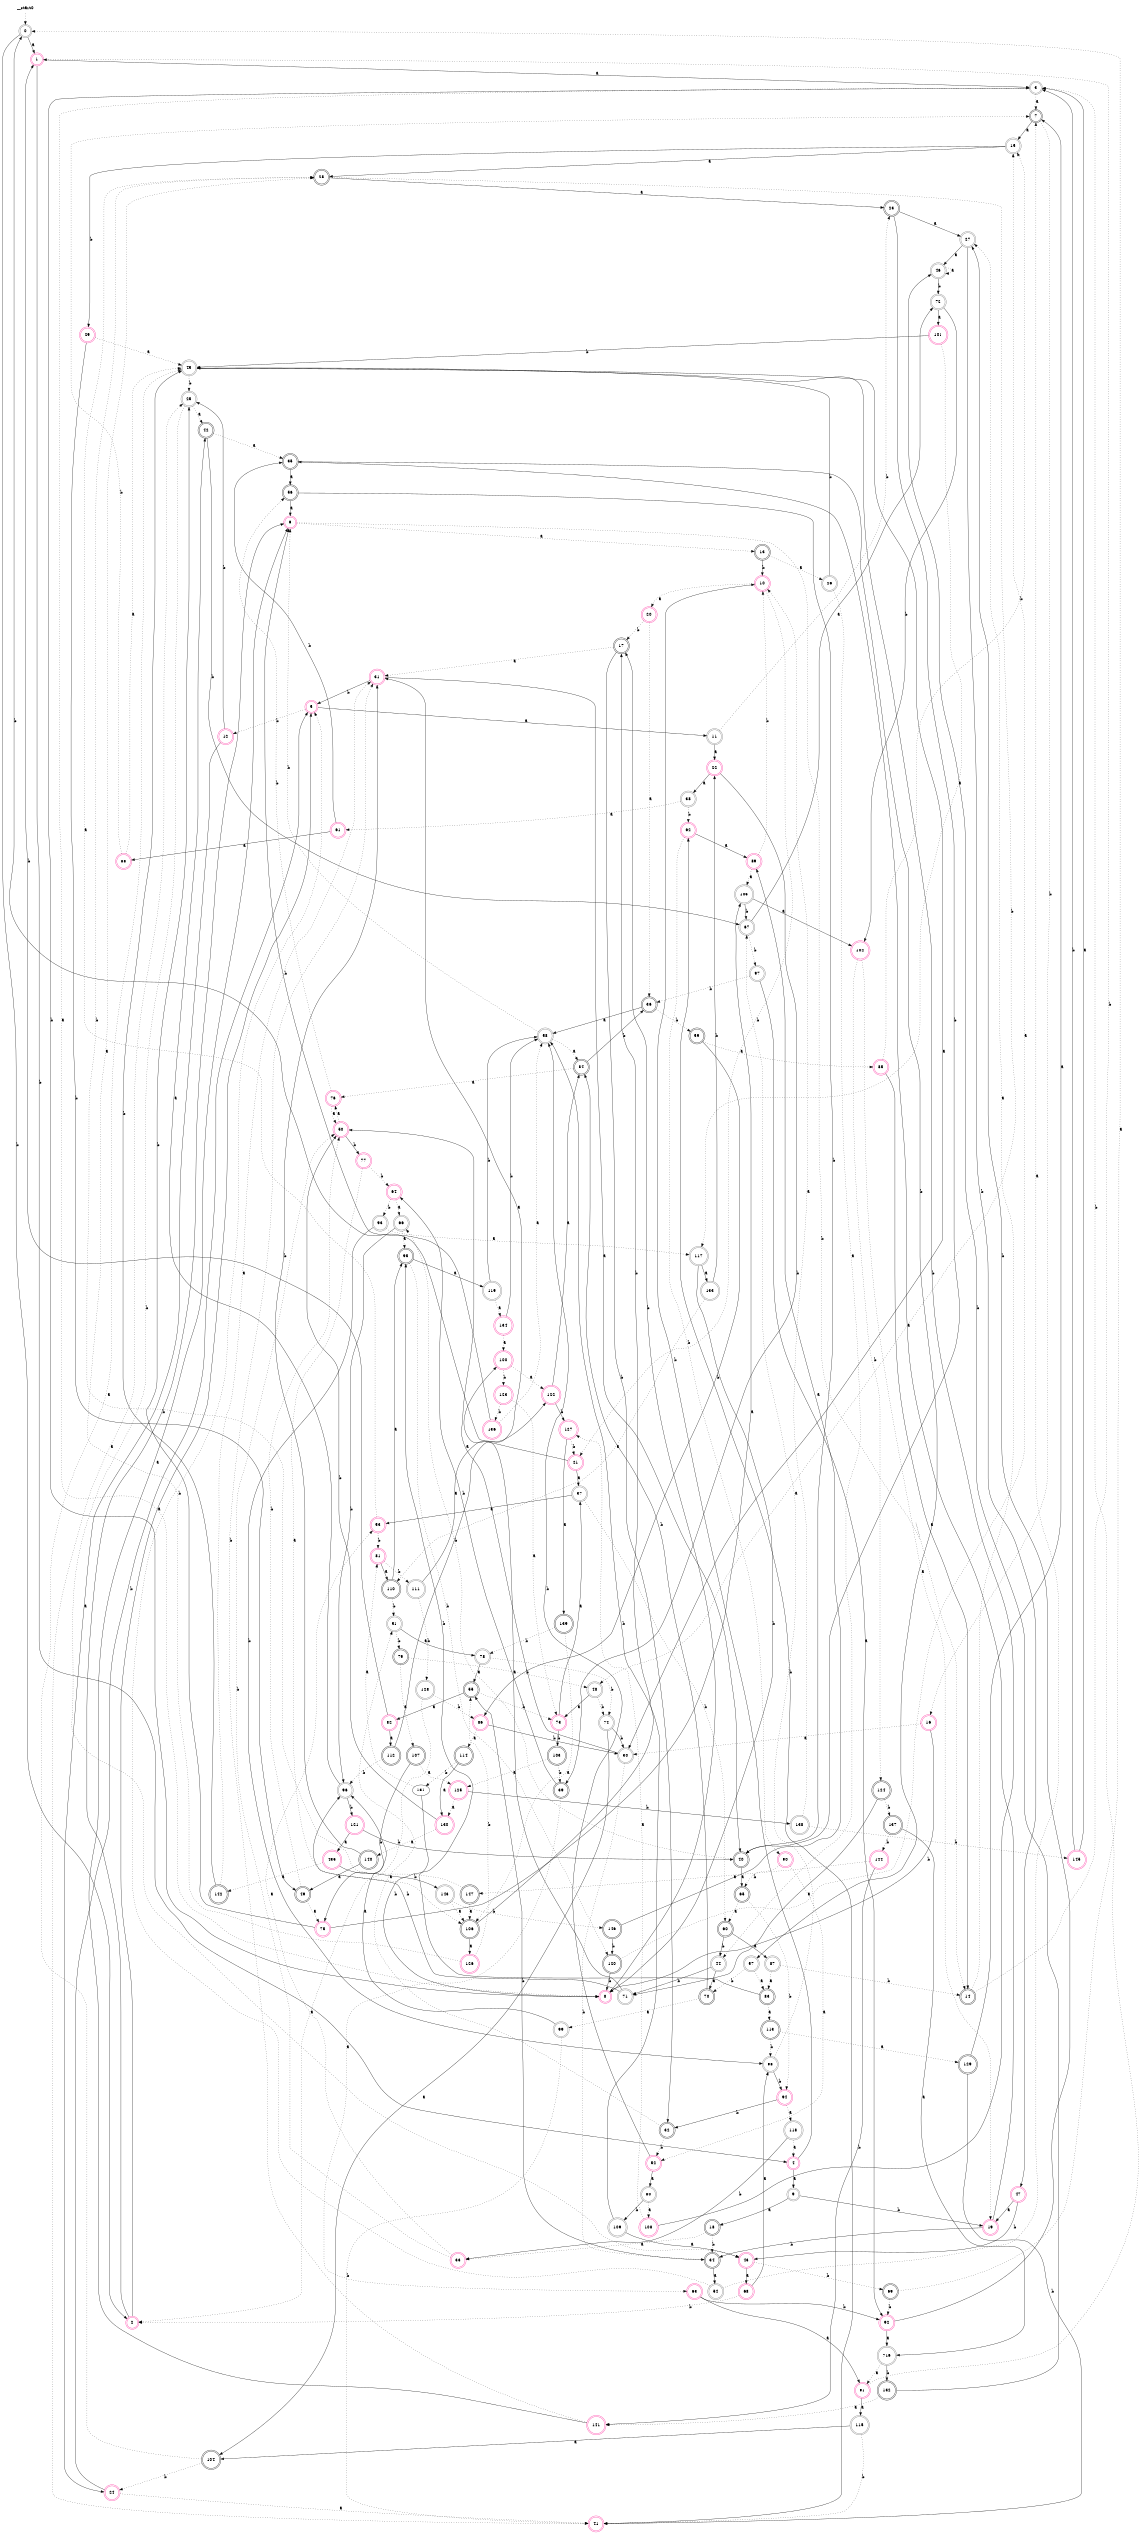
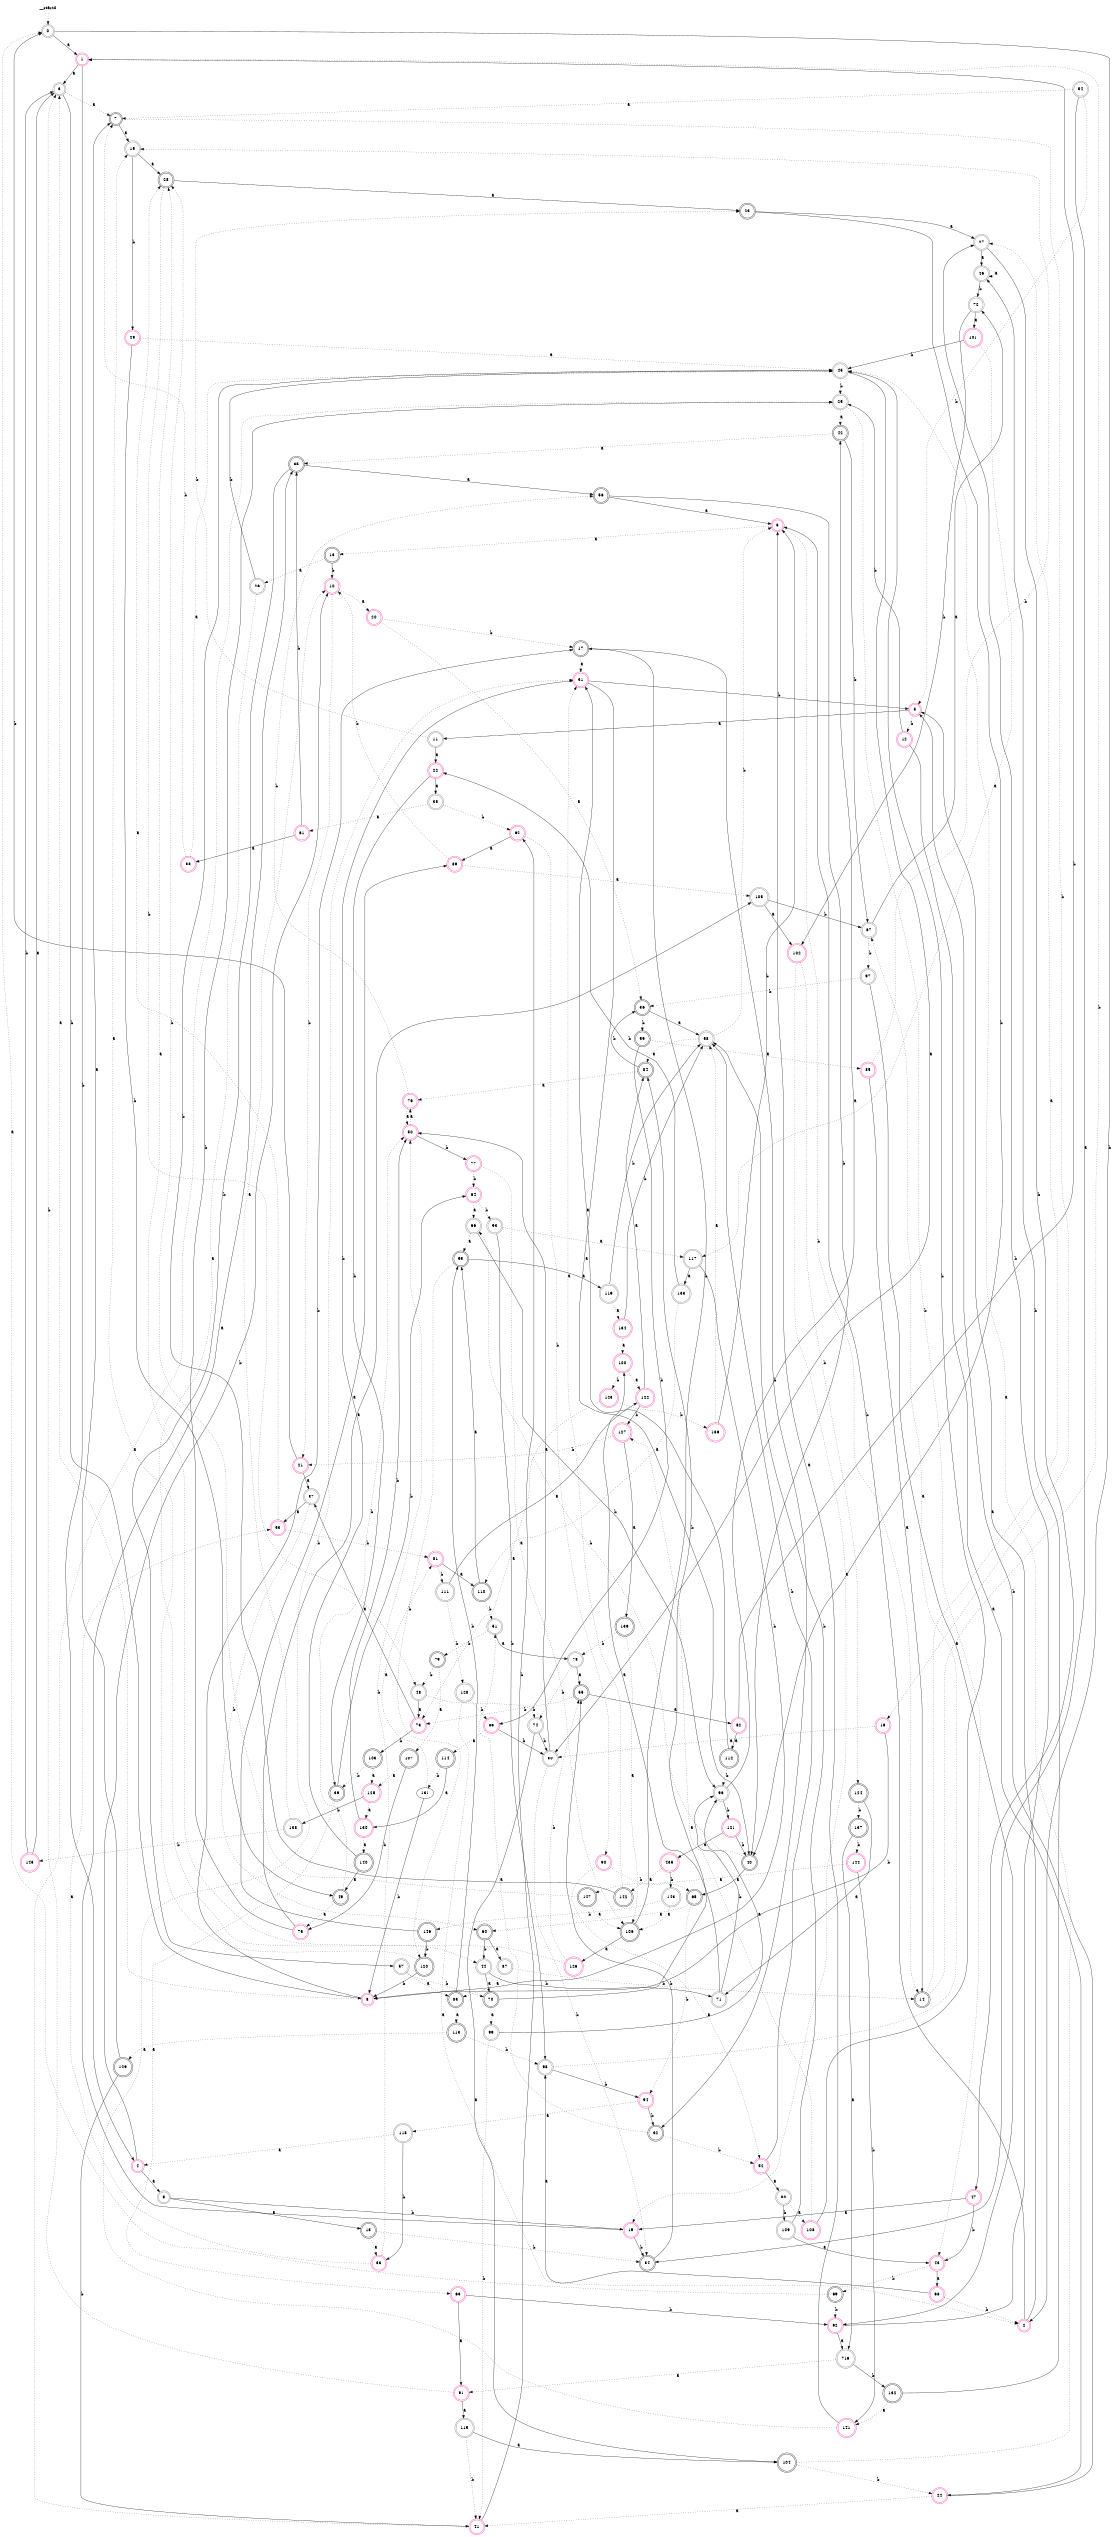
edge "34" -> "54": reversed
